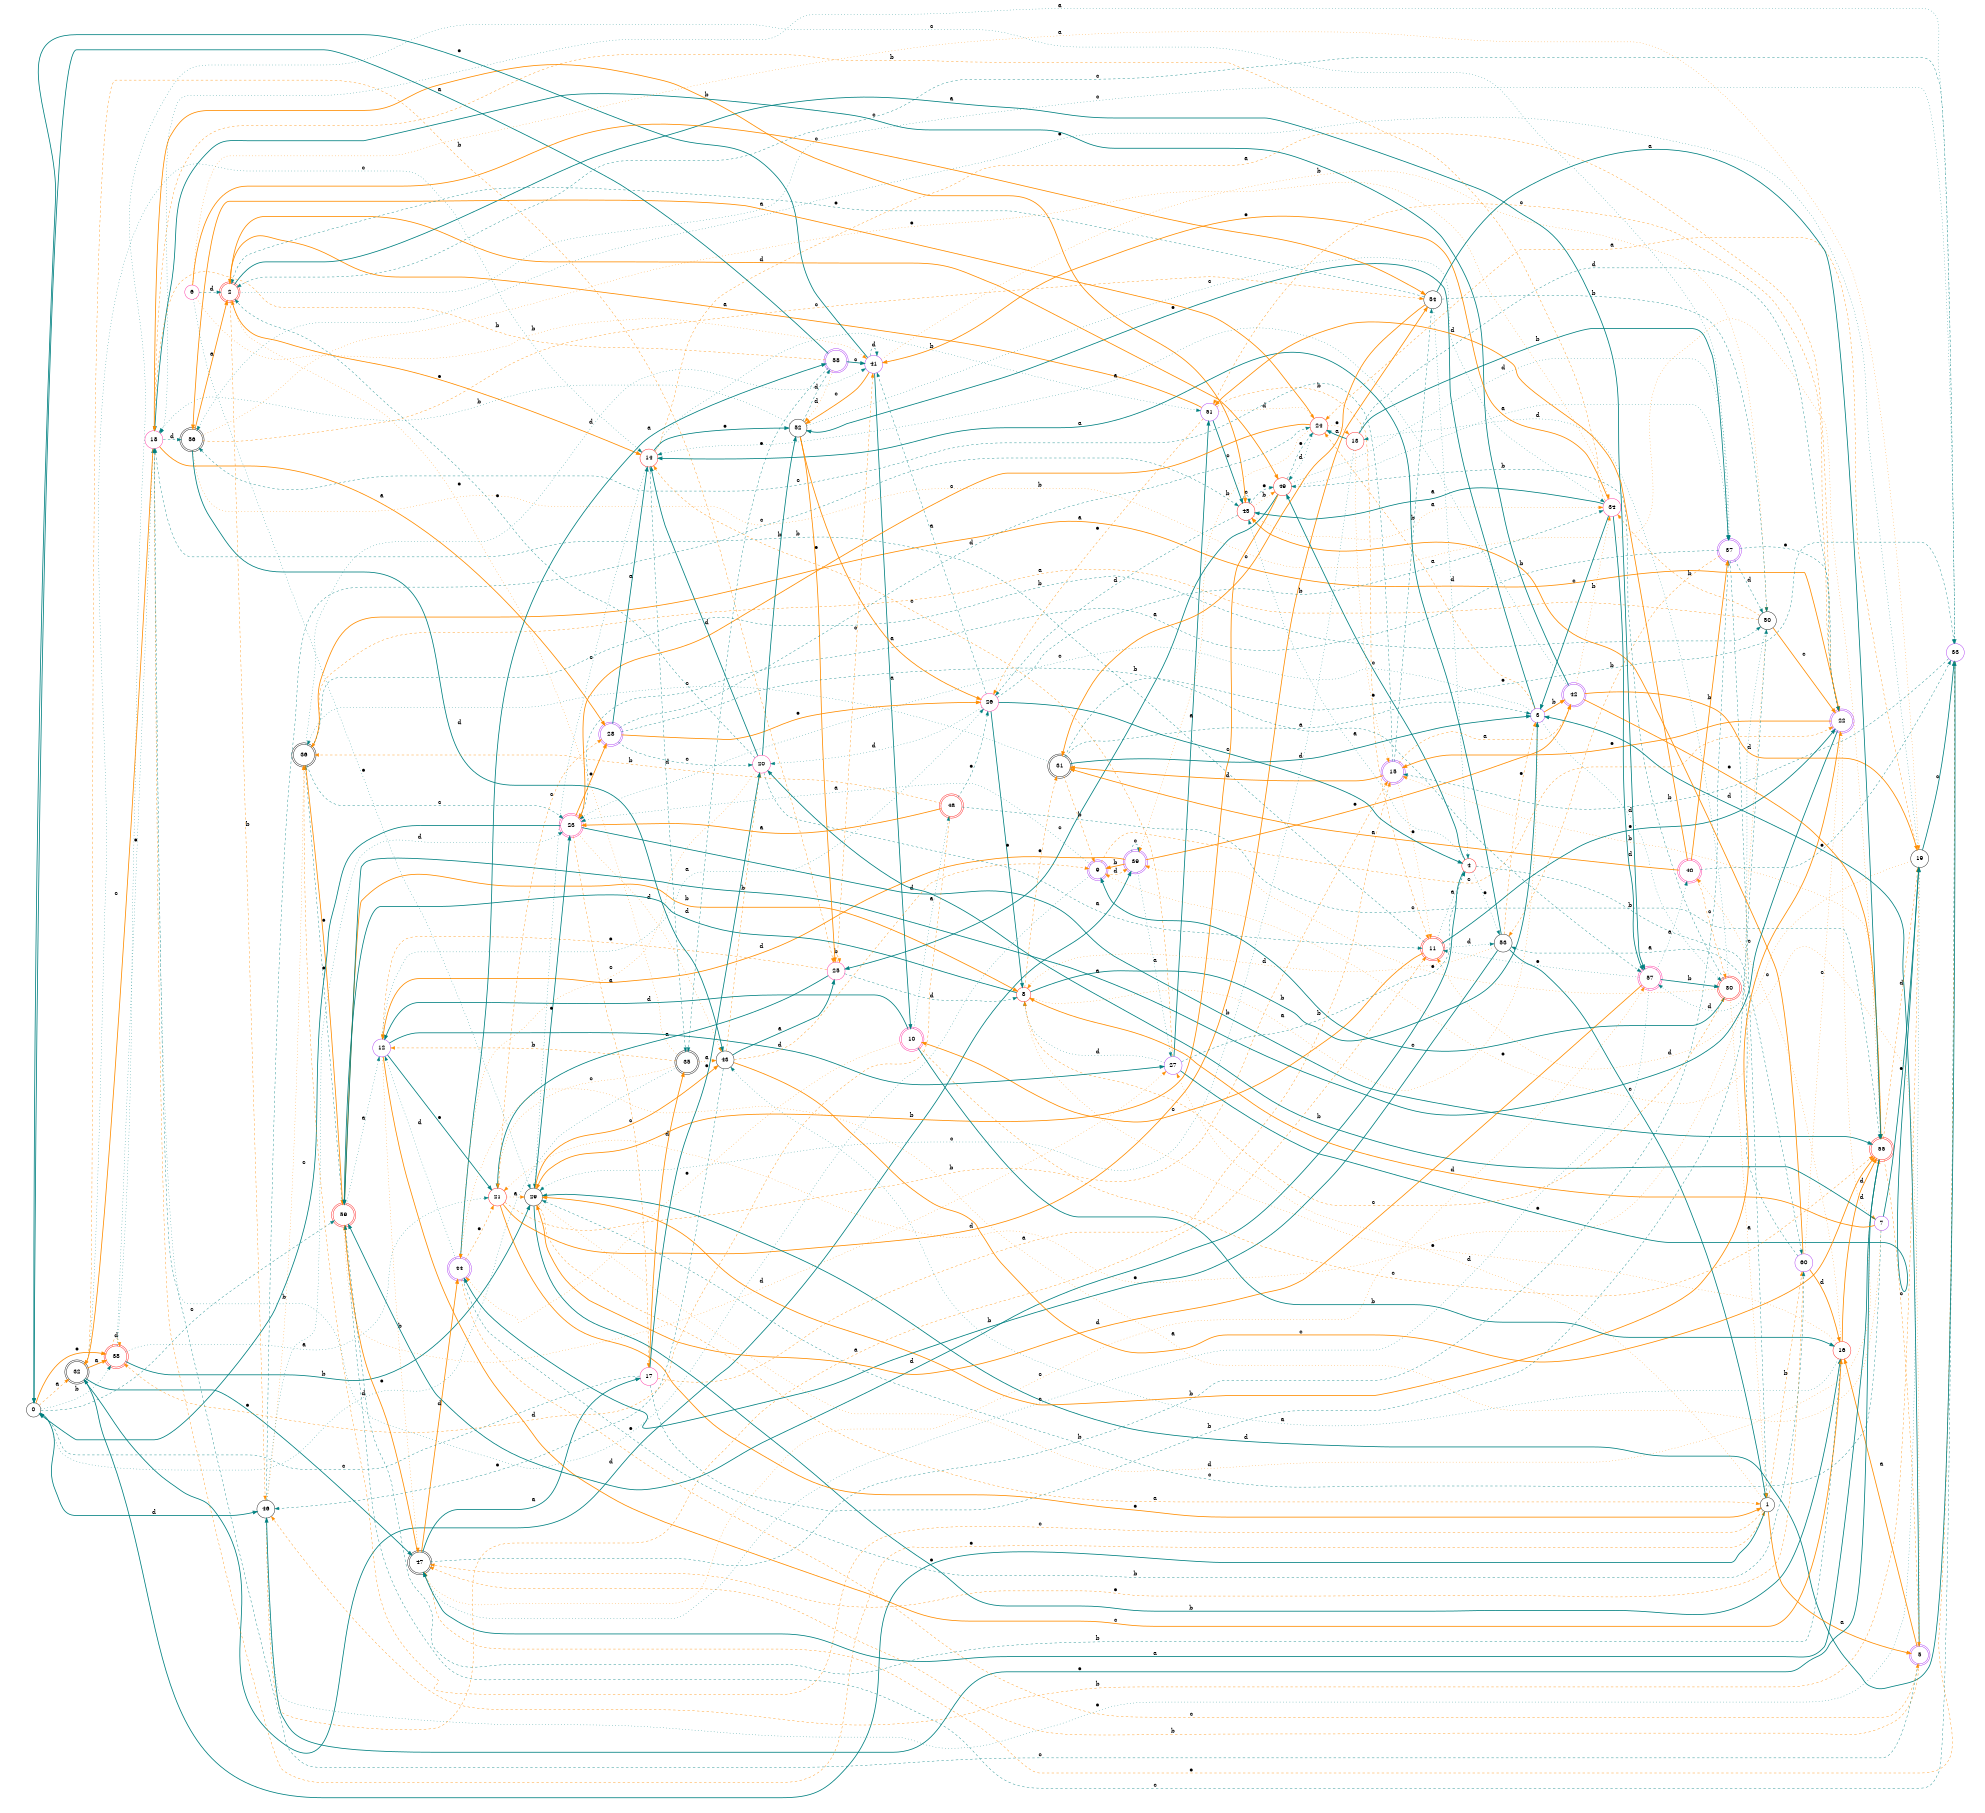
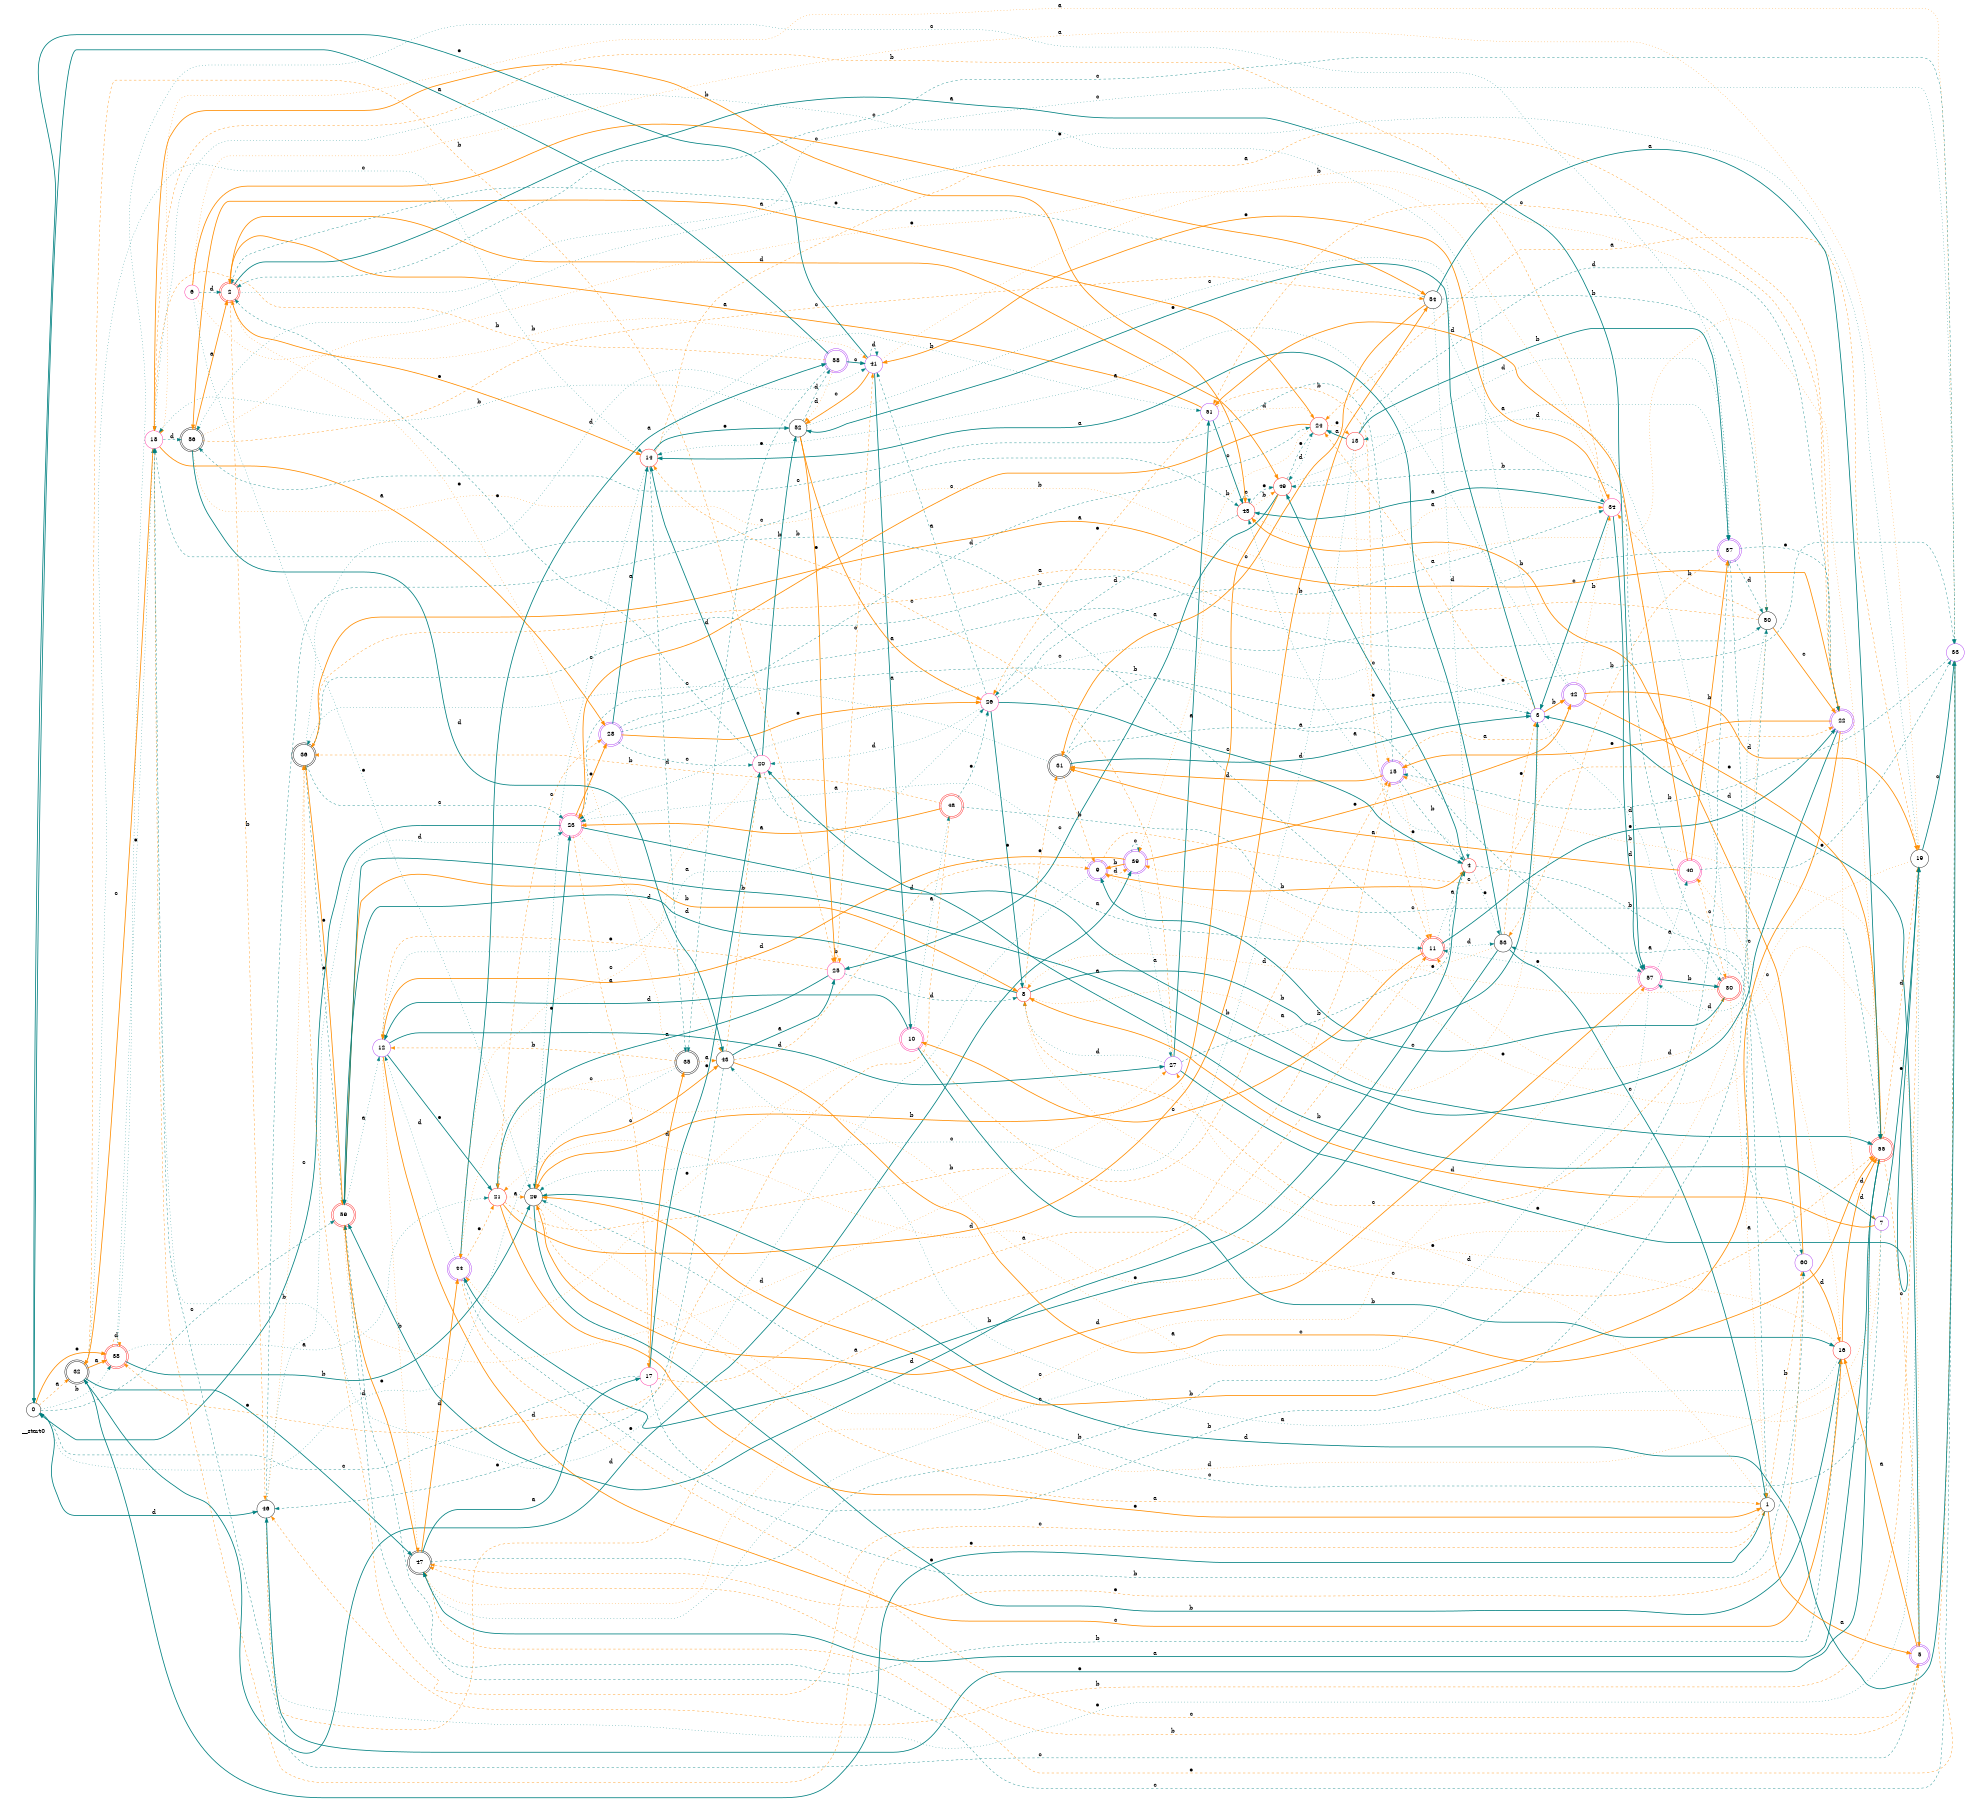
edge "33" -> "18": color teal -> darkorange
edge "42" -> "18": style bold -> dotted
edge "15" -> "54": now "15" -> "4"
edge "9" -> "4": added, label "b"
edge "60" -> "22": removed, label "c"
node "__start0": added
